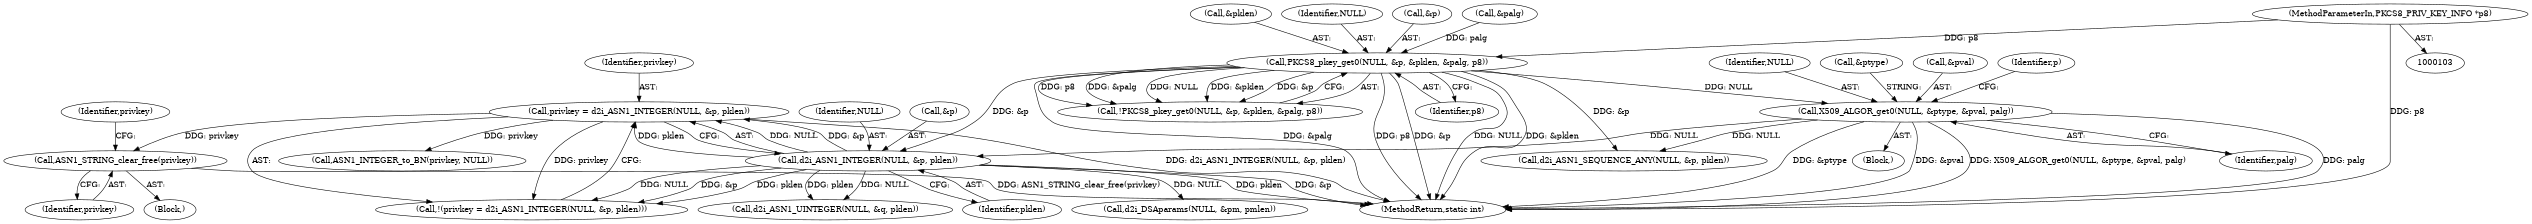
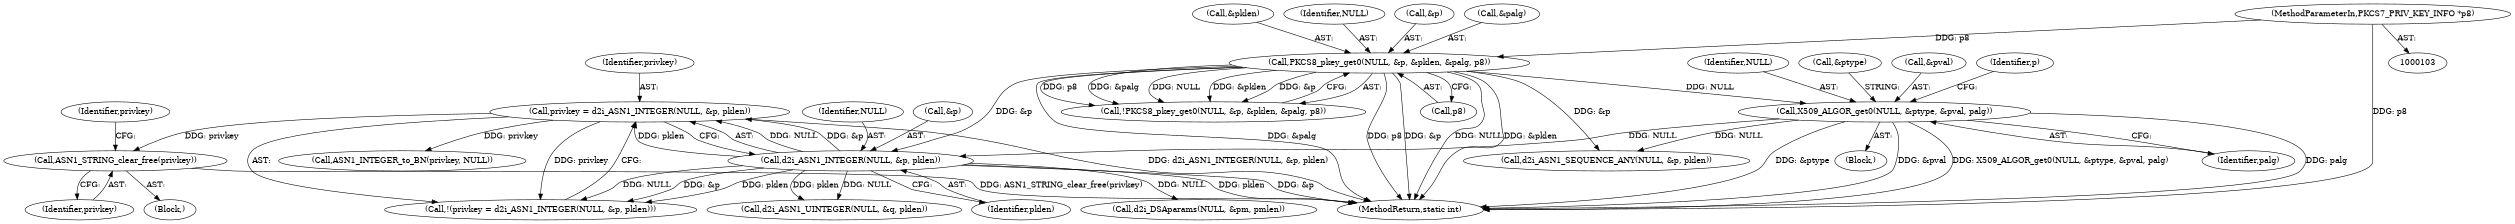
node "(MethodParameterIn,PKCS8_PRIV_KEY_INFO *p8)": label "(MethodParameterIn,PKCS8_PRIV_KEY_INFO *p8)" -> "(MethodParameterIn,PKCS7_PRIV_KEY_INFO *p8)"
edge "(Call,&palg)" -> "(Call,PKCS8_pkey_get0(NULL, &p, &pklen, &palg, p8))": label "DDG: palg" -> "AST: "
node "(Identifier,p8)": label "(Identifier,p8)" -> "(Call,p8)"
